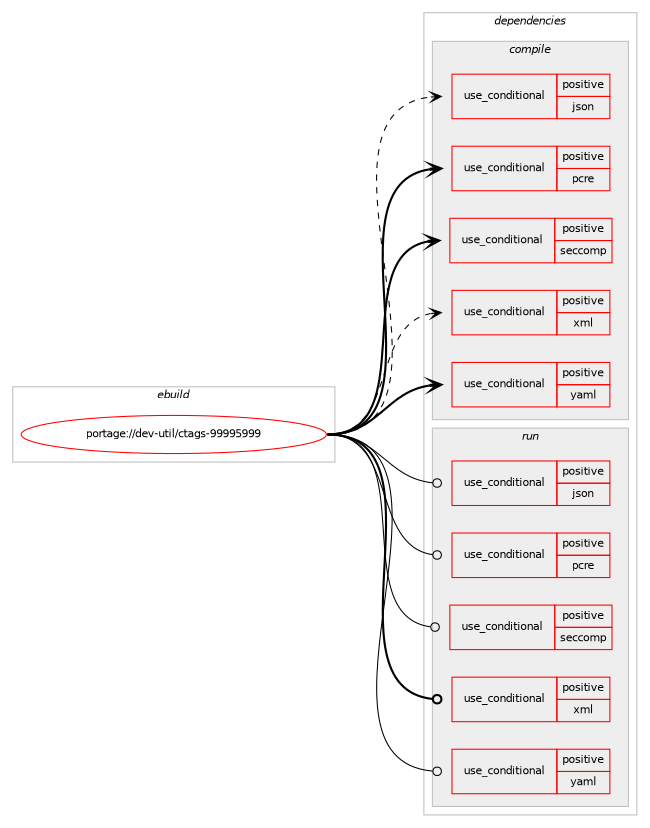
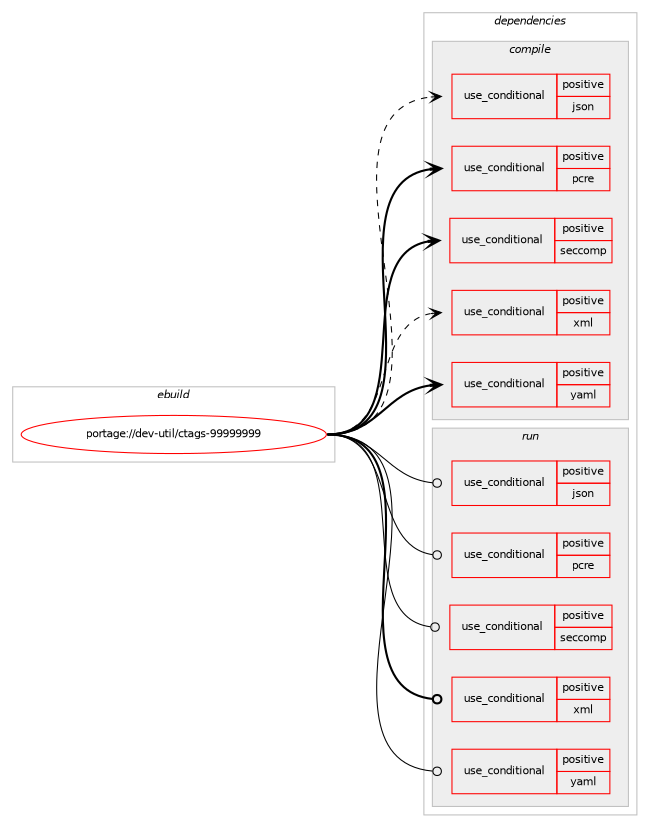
node "portage://dev-util/ctags-99995999": label "portage://dev-util/ctags-99995999" -> "portage://dev-util/ctags-99999999"
